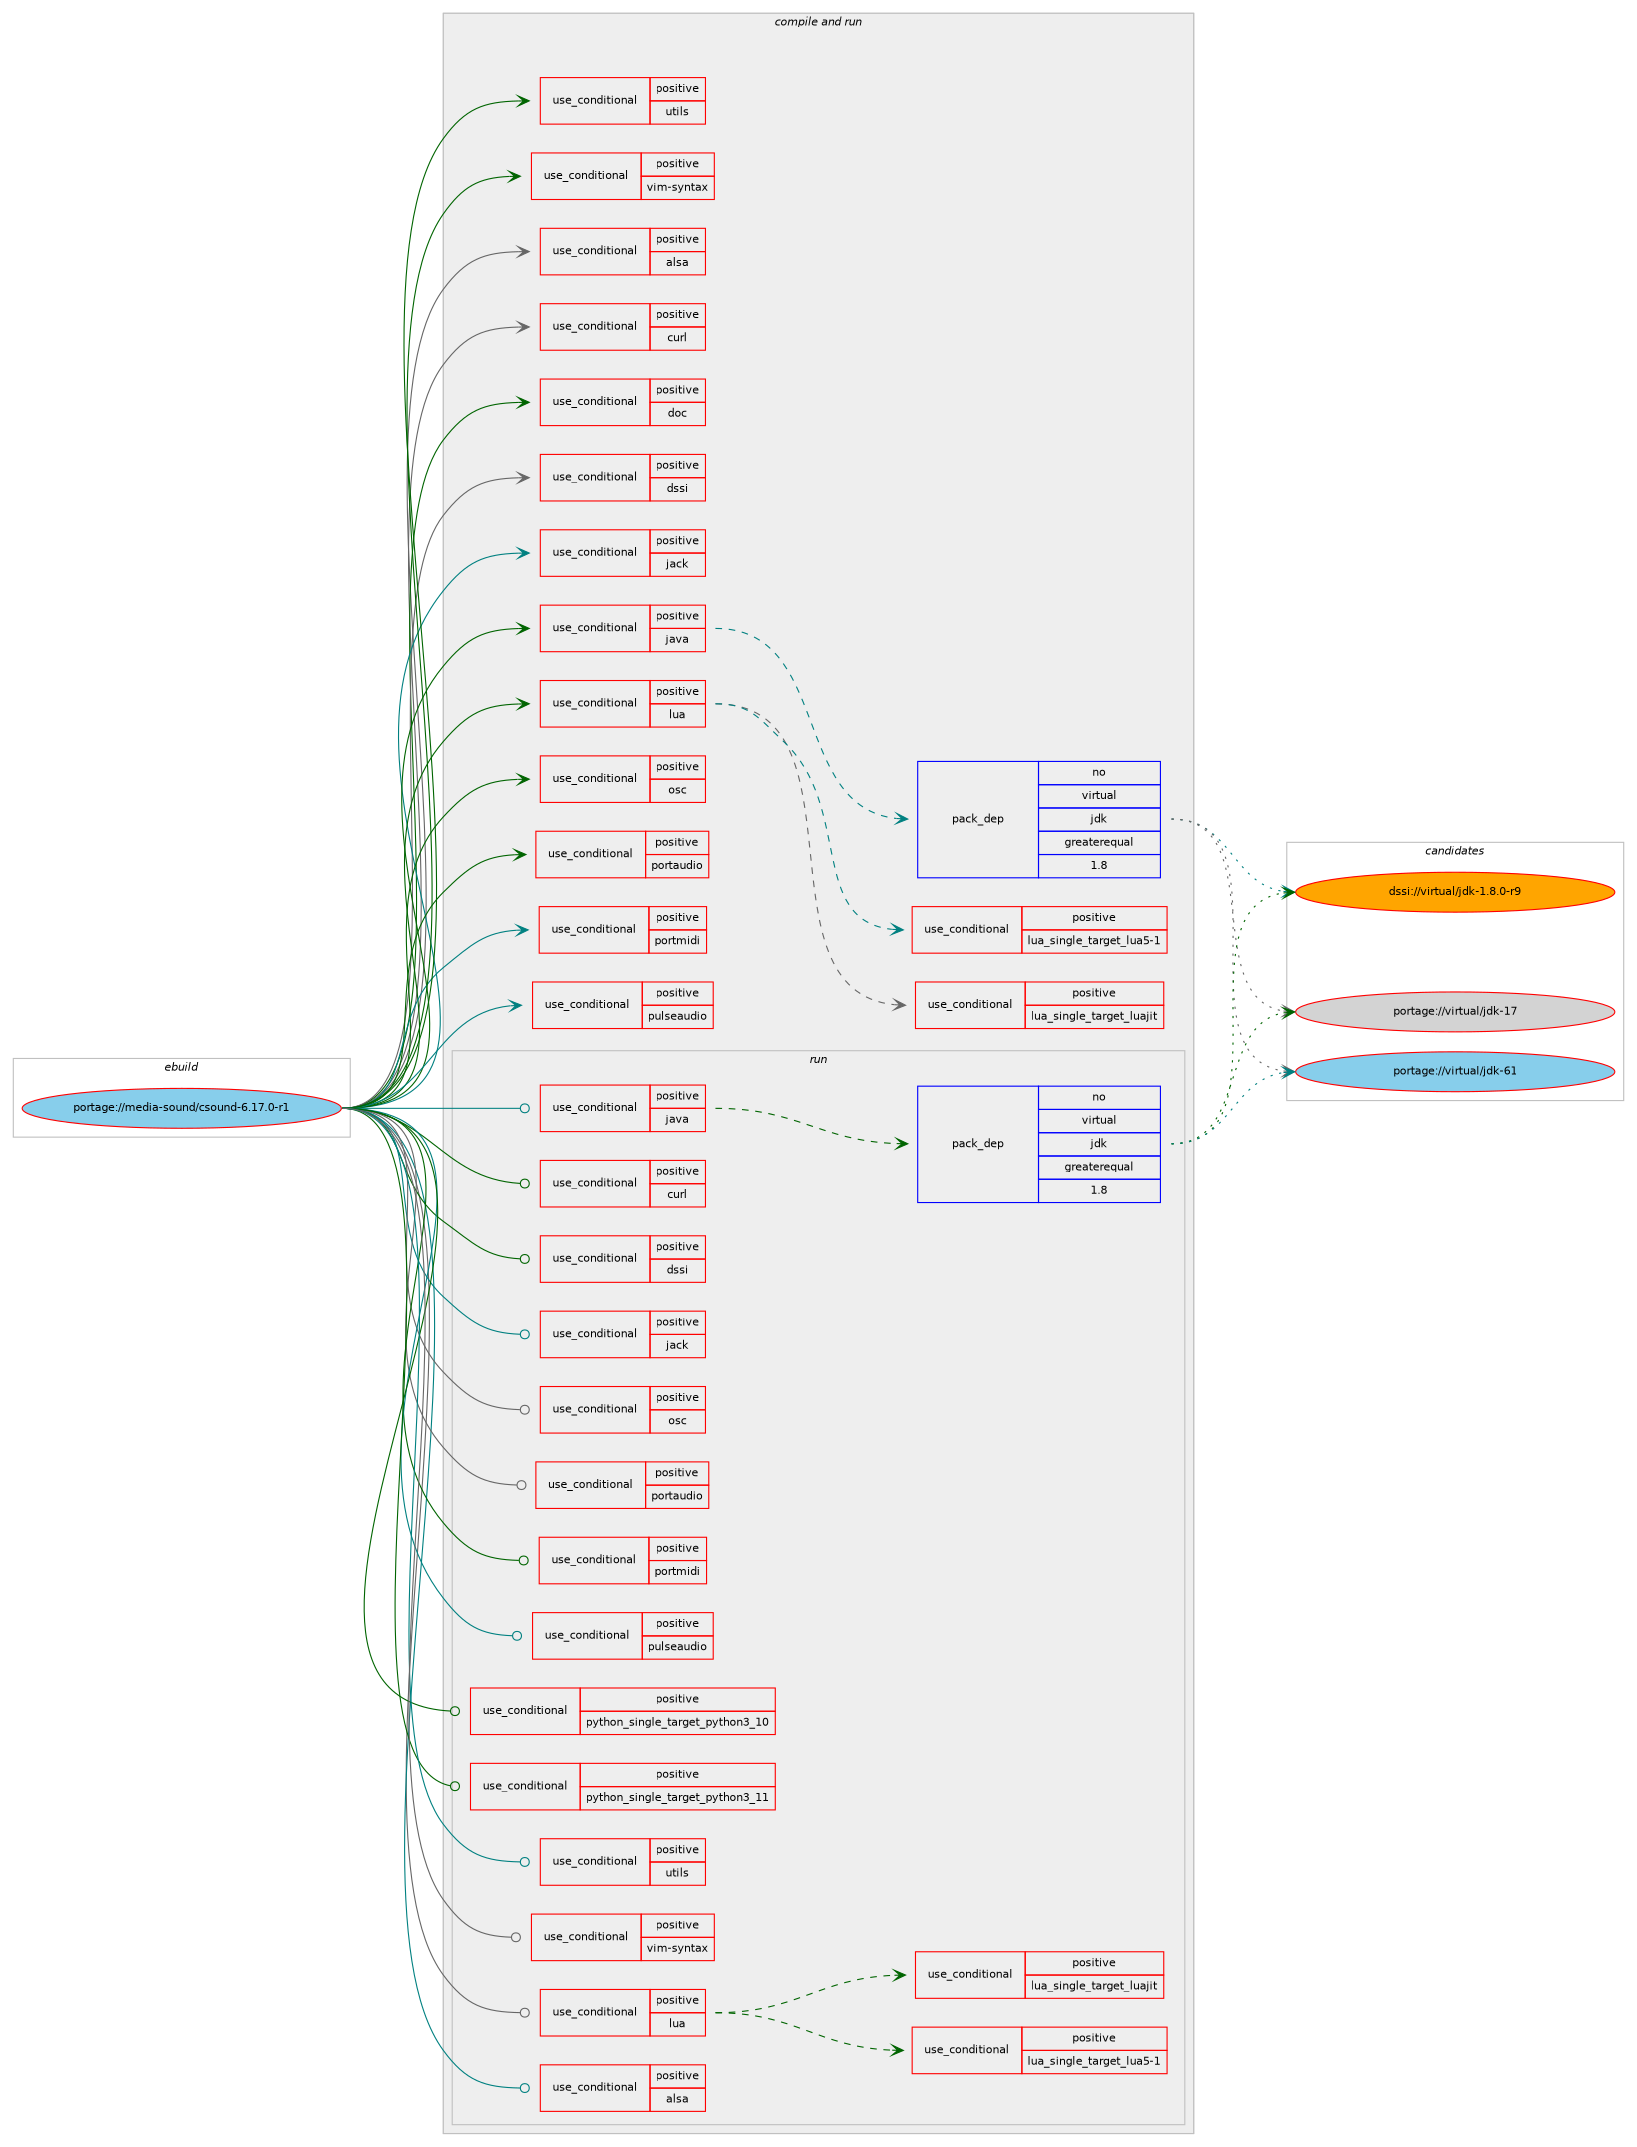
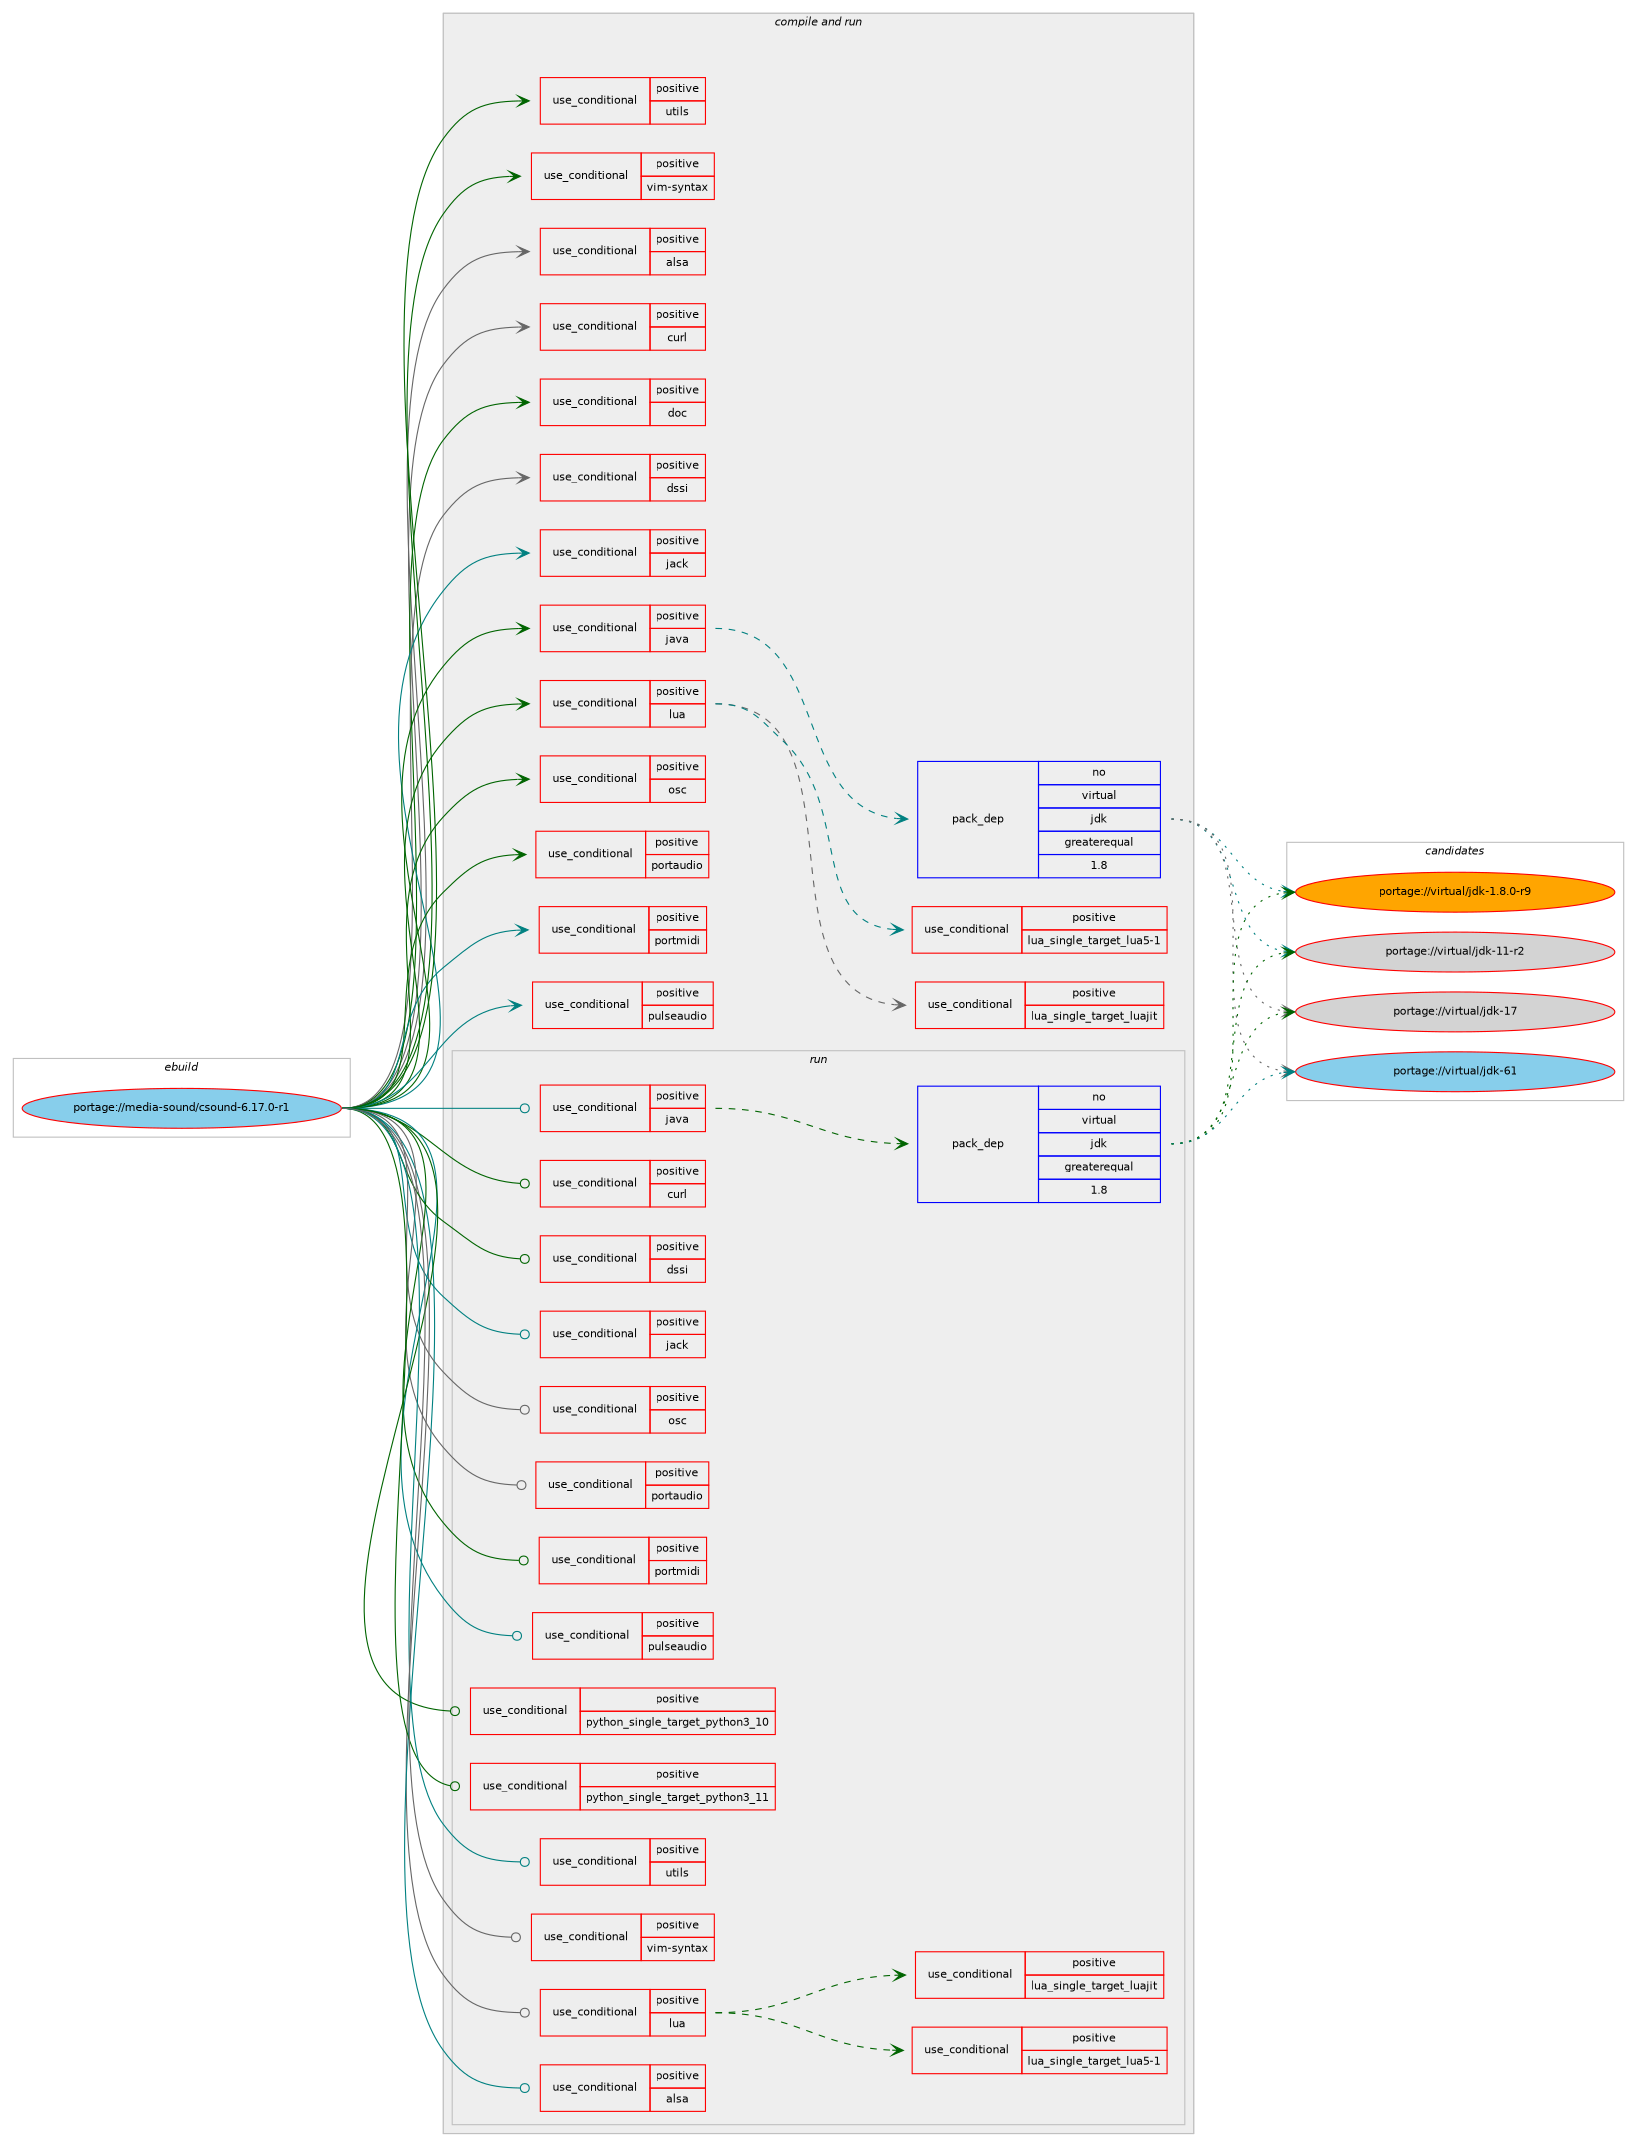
node "dssi://virtual/jdk-1.8.0-r9": label "dssi://virtual/jdk-1.8.0-r9" -> "portage://virtual/jdk-1.8.0-r9"
node "portage://virtual/jdk-11-r2": added
